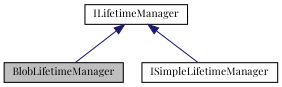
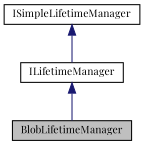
edge "ISimpleLifetimeManager" -> "ILifetimeManager": reversed
